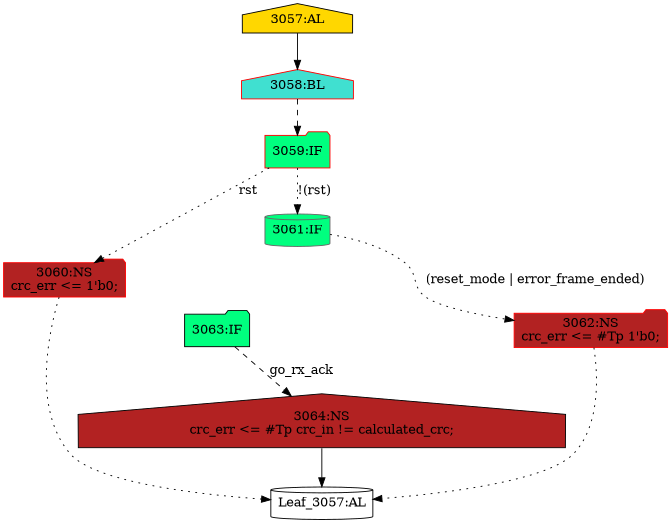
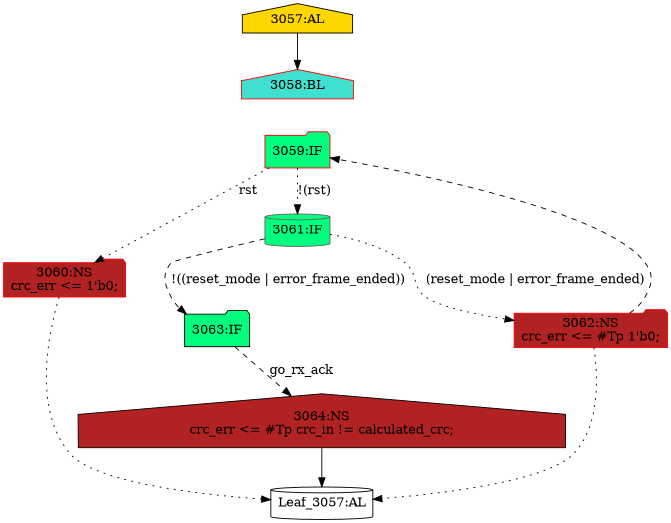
edge "3058:BL" -> "3059:IF": now "3062:NS crc_err <= #Tp 1'b0;" -> "3059:IF"
edge "3061:IF" -> "3063:IF": added, label "!((reset_mode | error_frame_ended))"
